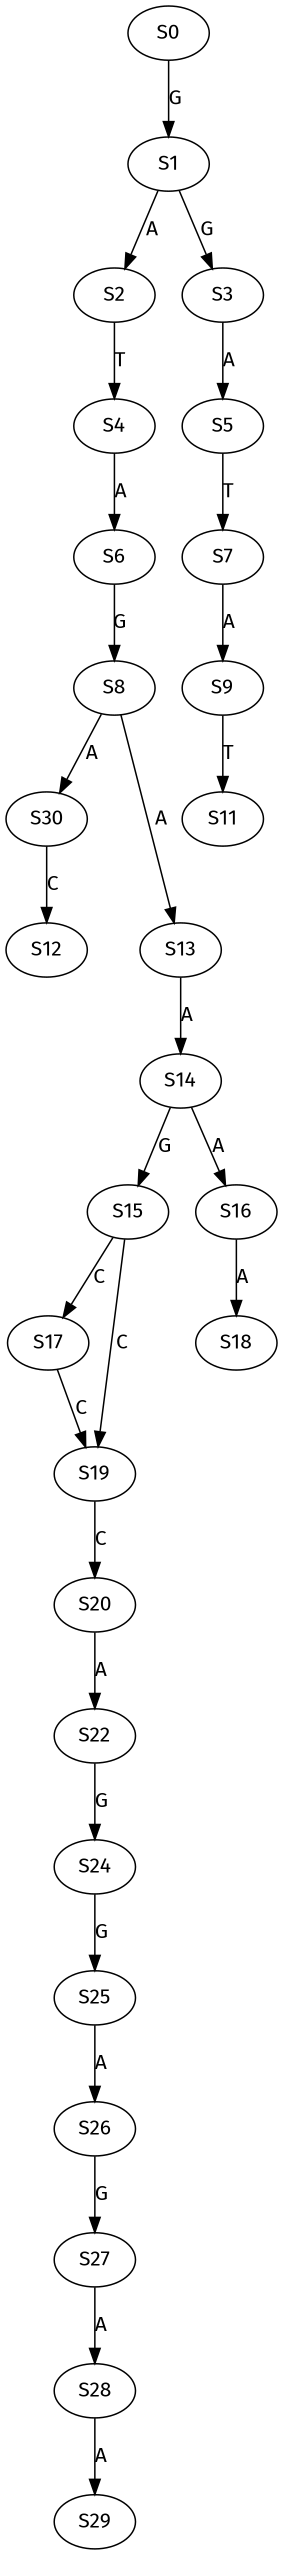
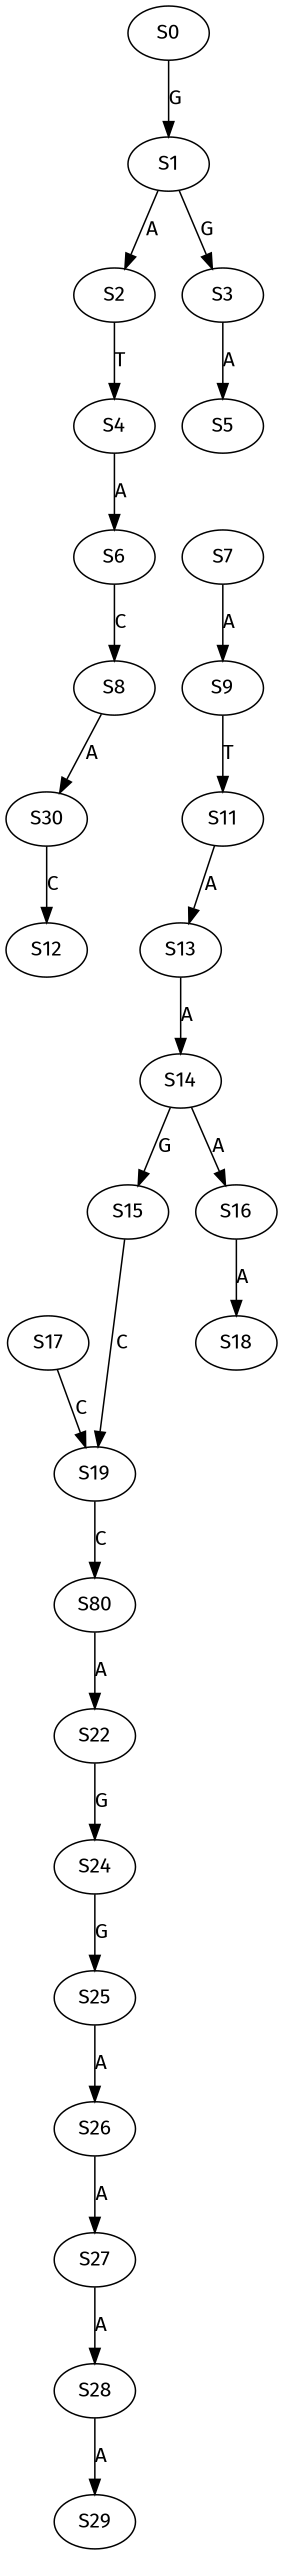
edge "S5" -> "S7": removed, label "T"
edge "S6" -> "S8": label "G" -> "C"
edge "S8" -> "S13": now "S11" -> "S13"
edge "S15" -> "S17": removed, label "C"
node "S20": label "S20" -> "S80"
edge "S26" -> "S27": label "G" -> "A"
